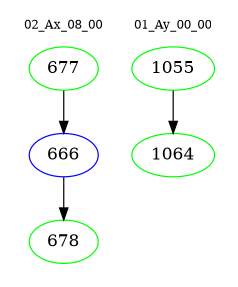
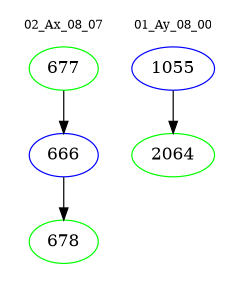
cluster "02_Ax_08_00": label "02_Ax_08_00" -> "02_Ax_08_07"
cluster "01_Ay_00_00": label "01_Ay_00_00" -> "01_Ay_08_00"
node "1055": color green -> blue
node "1064": label "1064" -> "2064"
